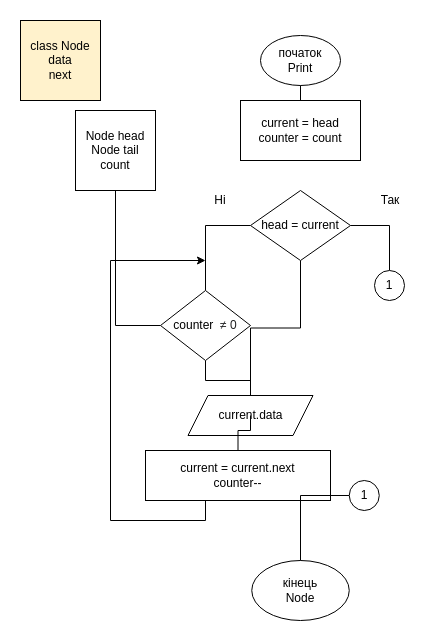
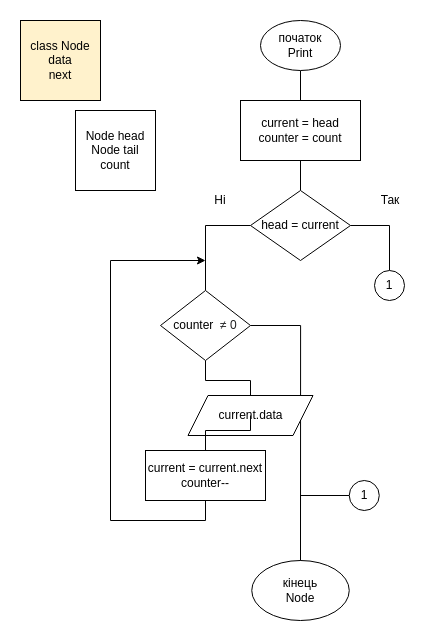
node "початок Print": moved (301, 61) -> (301, 46)
edge "Node head Node tail count" -- "counter ≠ 0": now "кінець Node" -- "counter ≠ 0"
edge "head = current" -- "current.data": now "head = current" -- "current = head counter = count"
node "current = current.next counter--": size 185x50 -> 120x50
